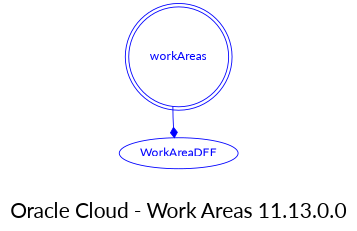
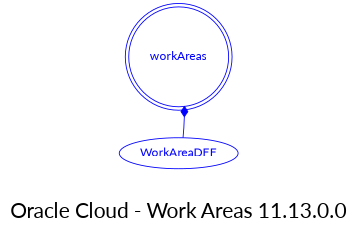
edge "workAreas" -> "WorkAreaDFF": reversed
